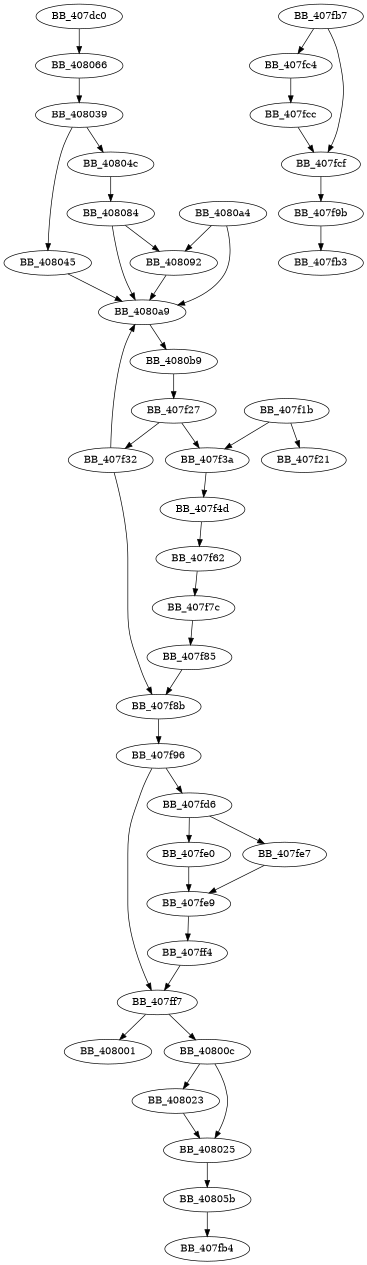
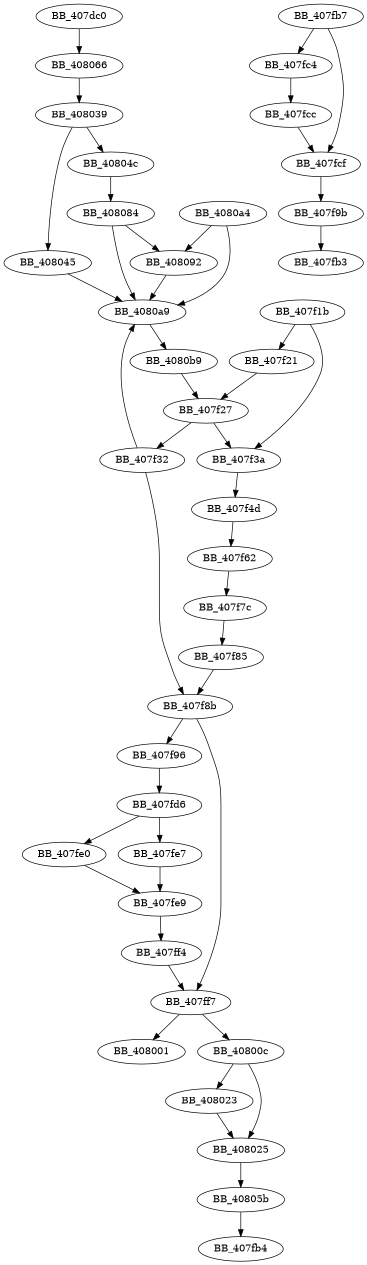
edge "BB_407f21" -> "BB_407f27": added
edge "BB_407f96" -> "BB_407ff7": now "BB_407f8b" -> "BB_407ff7"
